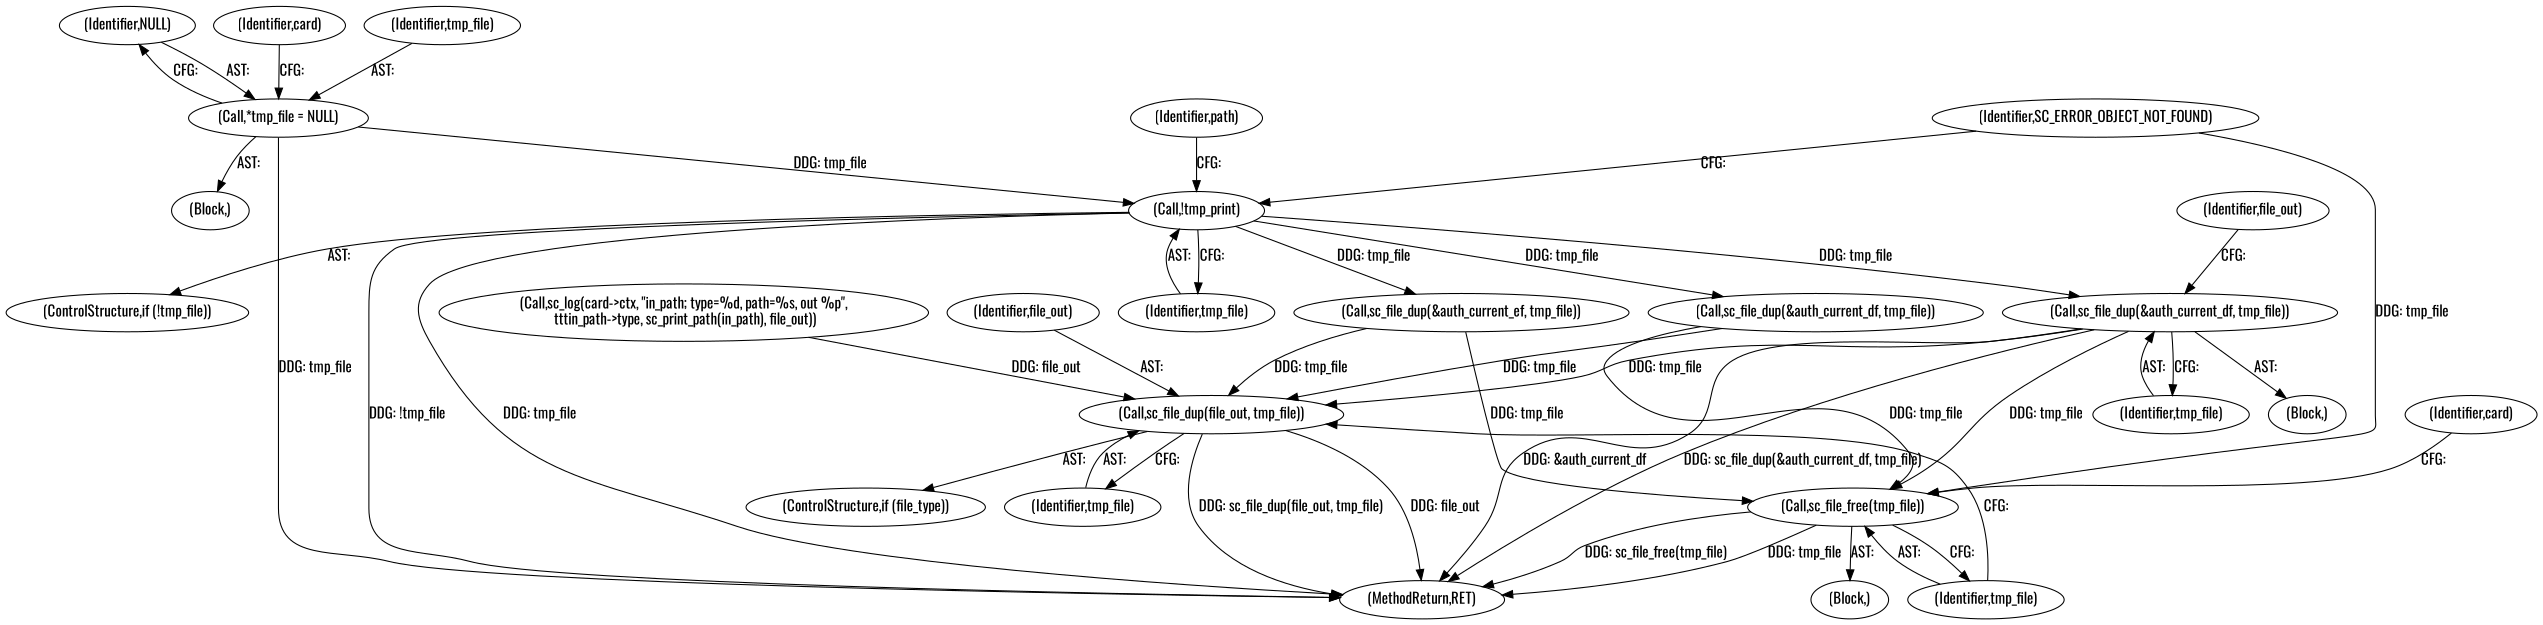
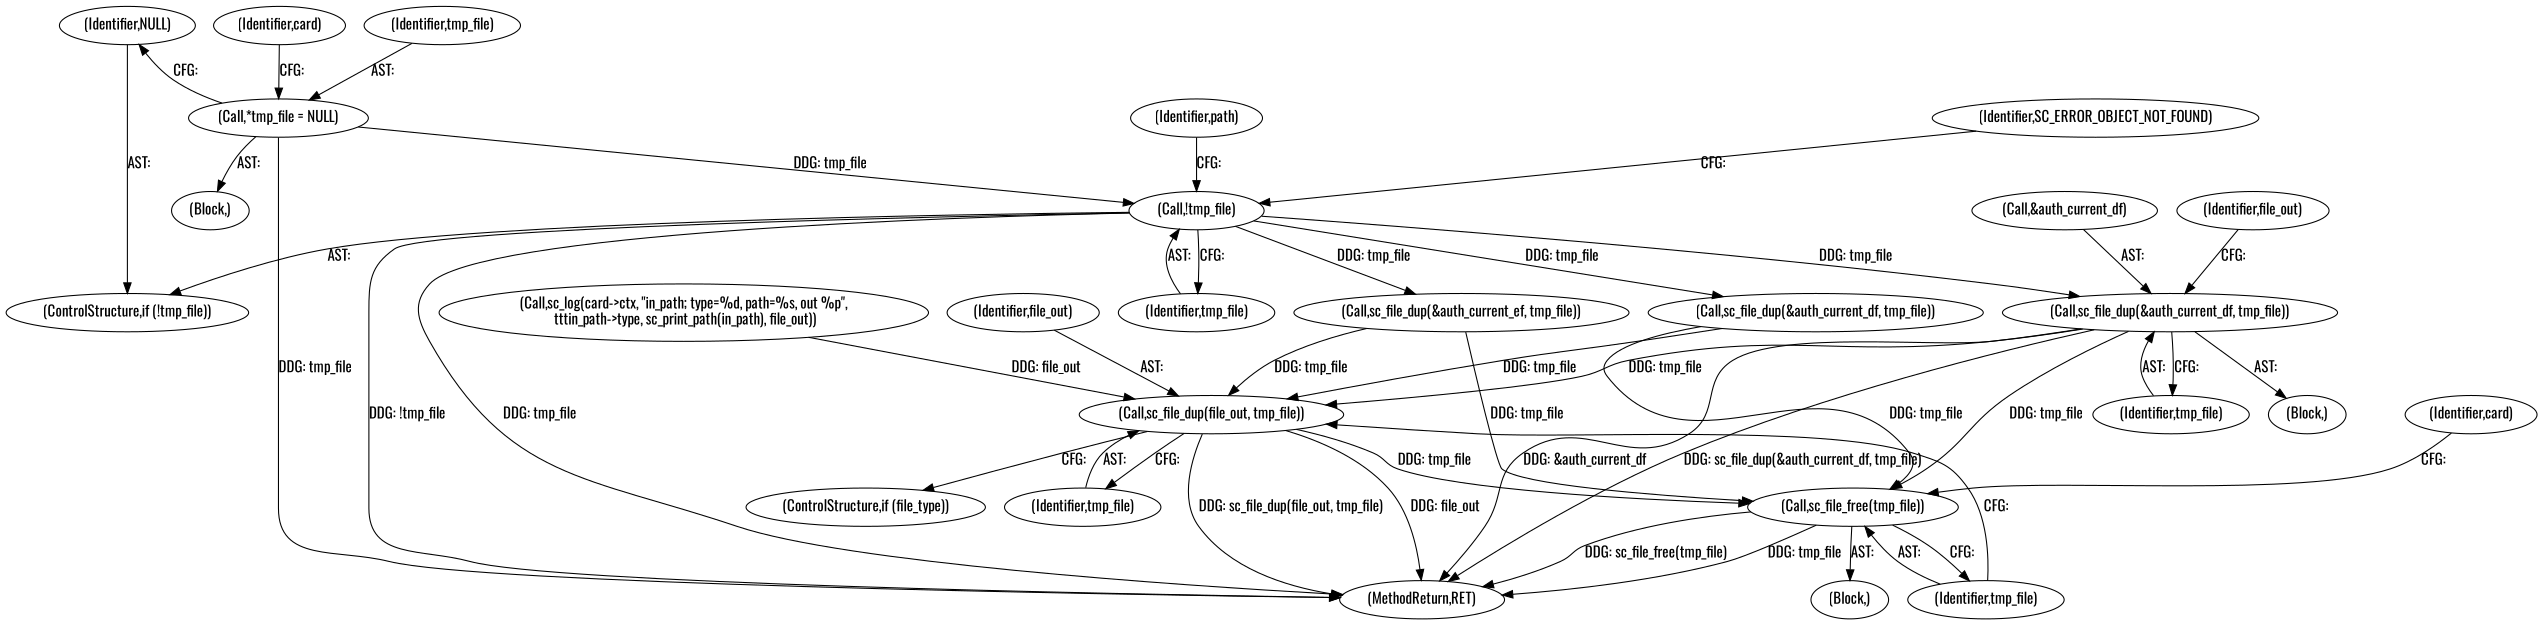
edge "(Identifier,NULL)" -> "(Call,*tmp_file = NULL)": now "(Identifier,NULL)" -> "(ControlStructure,if (!tmp_file))"
node "(Call,!tmp_print)": label "(Call,!tmp_print)" -> "(Call,!tmp_file)"
node "(Call,&auth_current_df)": added
edge "(Identifier,SC_ERROR_OBJECT_NOT_FOUND)" -> "(Call,sc_file_free(tmp_file))": now "(Call,sc_file_dup(file_out, tmp_file))" -> "(Call,sc_file_free(tmp_file))"
edge "(Call,sc_file_dup(file_out, tmp_file))" -> "(ControlStructure,if (file_type))": label "AST: " -> "CFG: "
